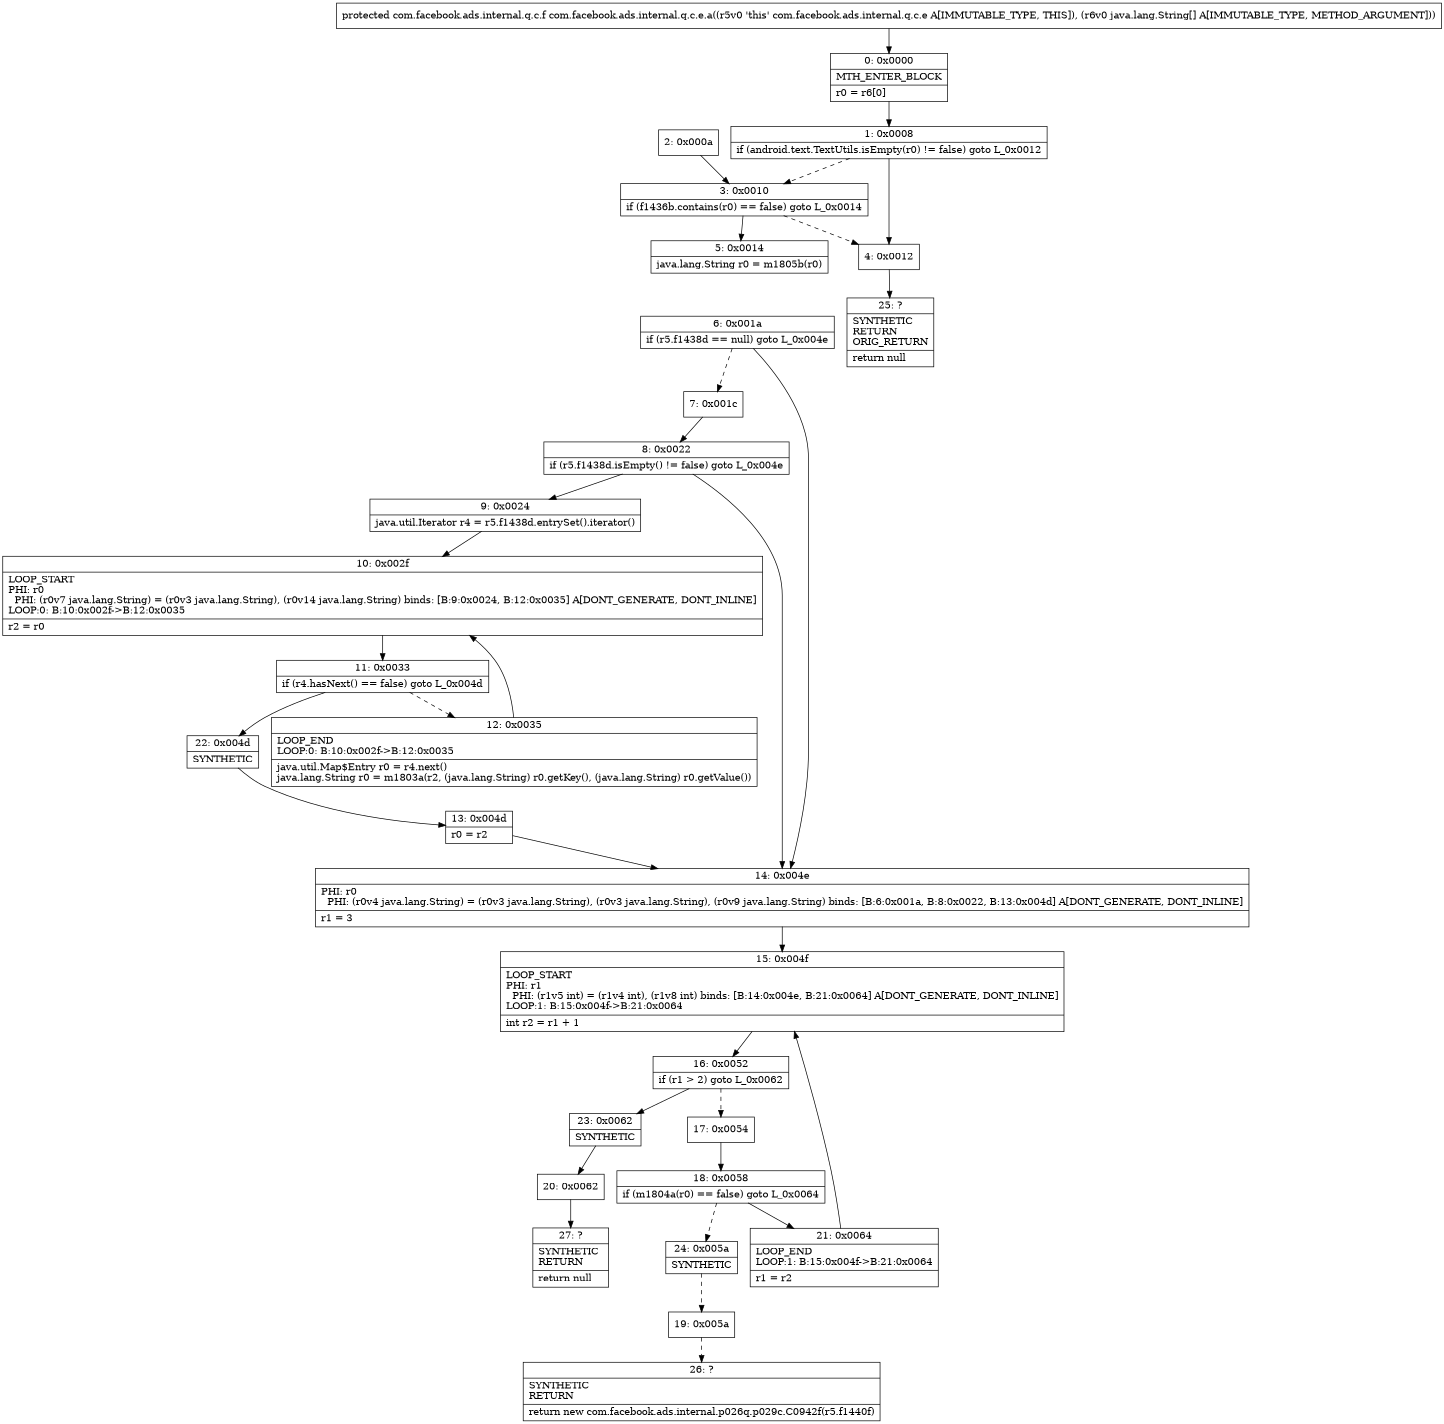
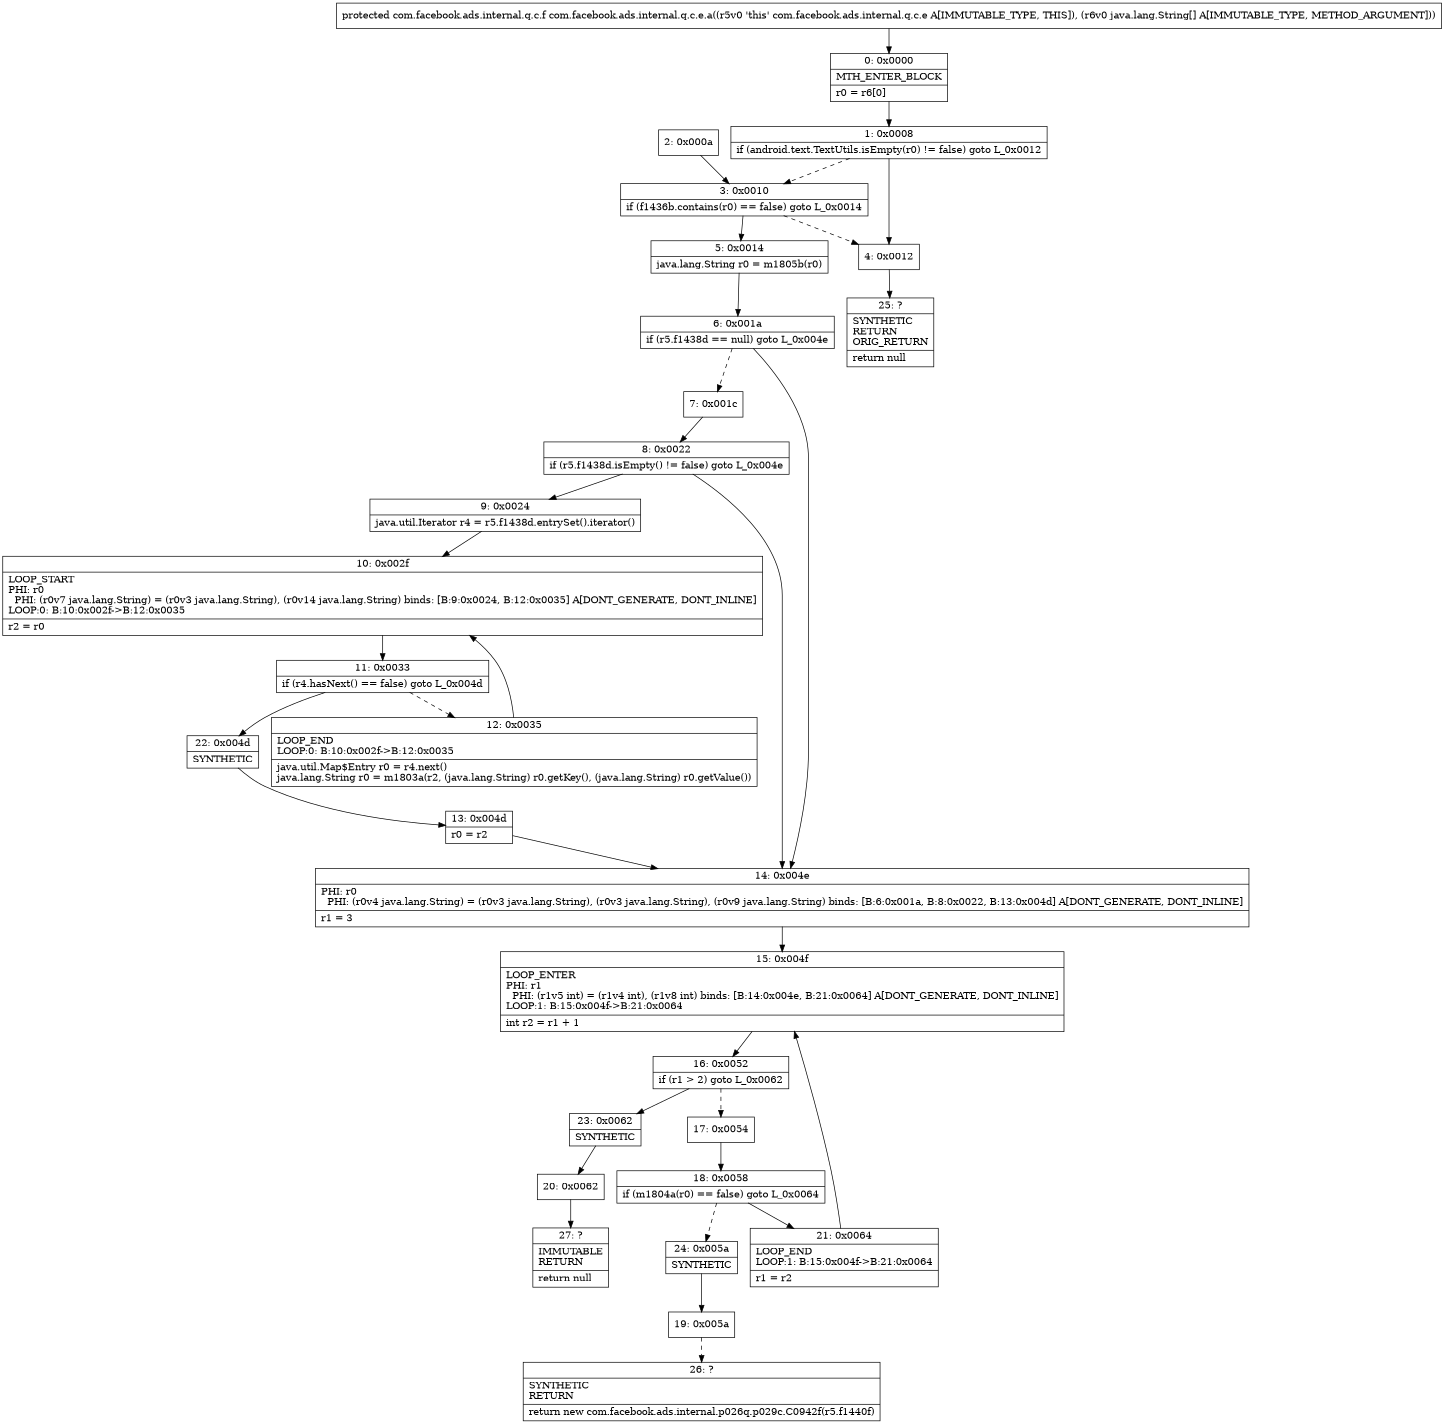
edge "5: 0x0014" -> "6: 0x001a": added
node "15: 0x004f": text "LOOP_START" -> "LOOP_ENTER"
node "27: ?": text "SYNTHETIC" -> "IMMUTABLE"
edge "24: 0x005a" -> "19: 0x005a": style dashed -> solid
